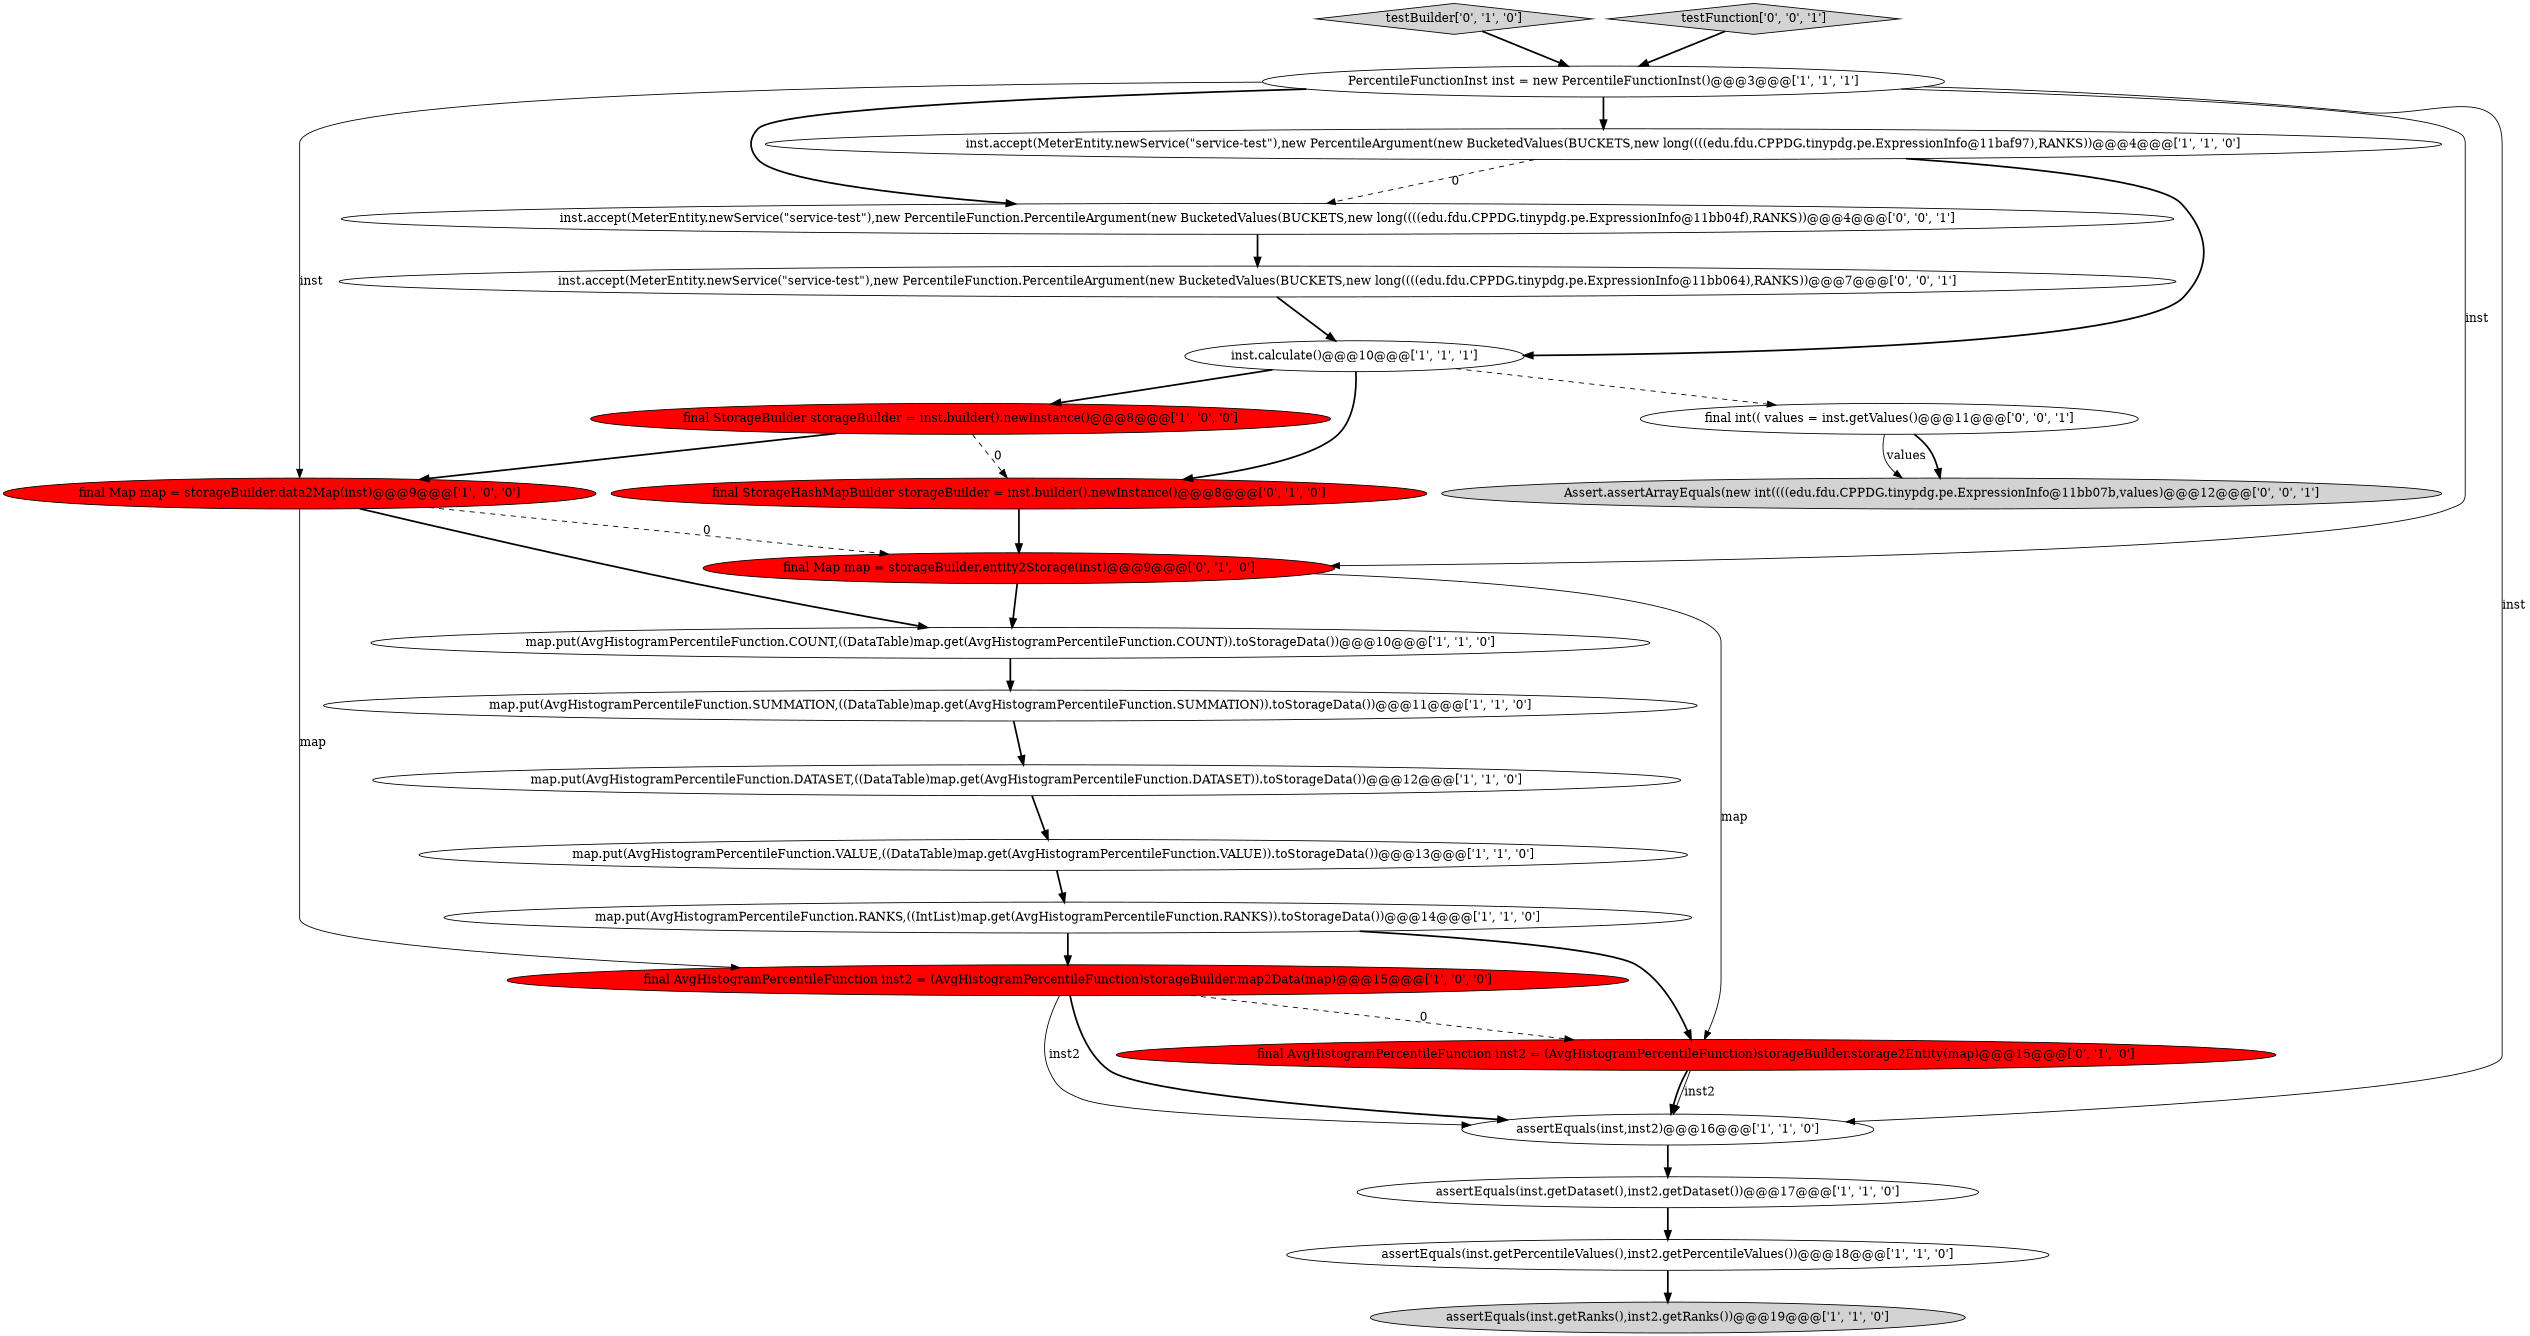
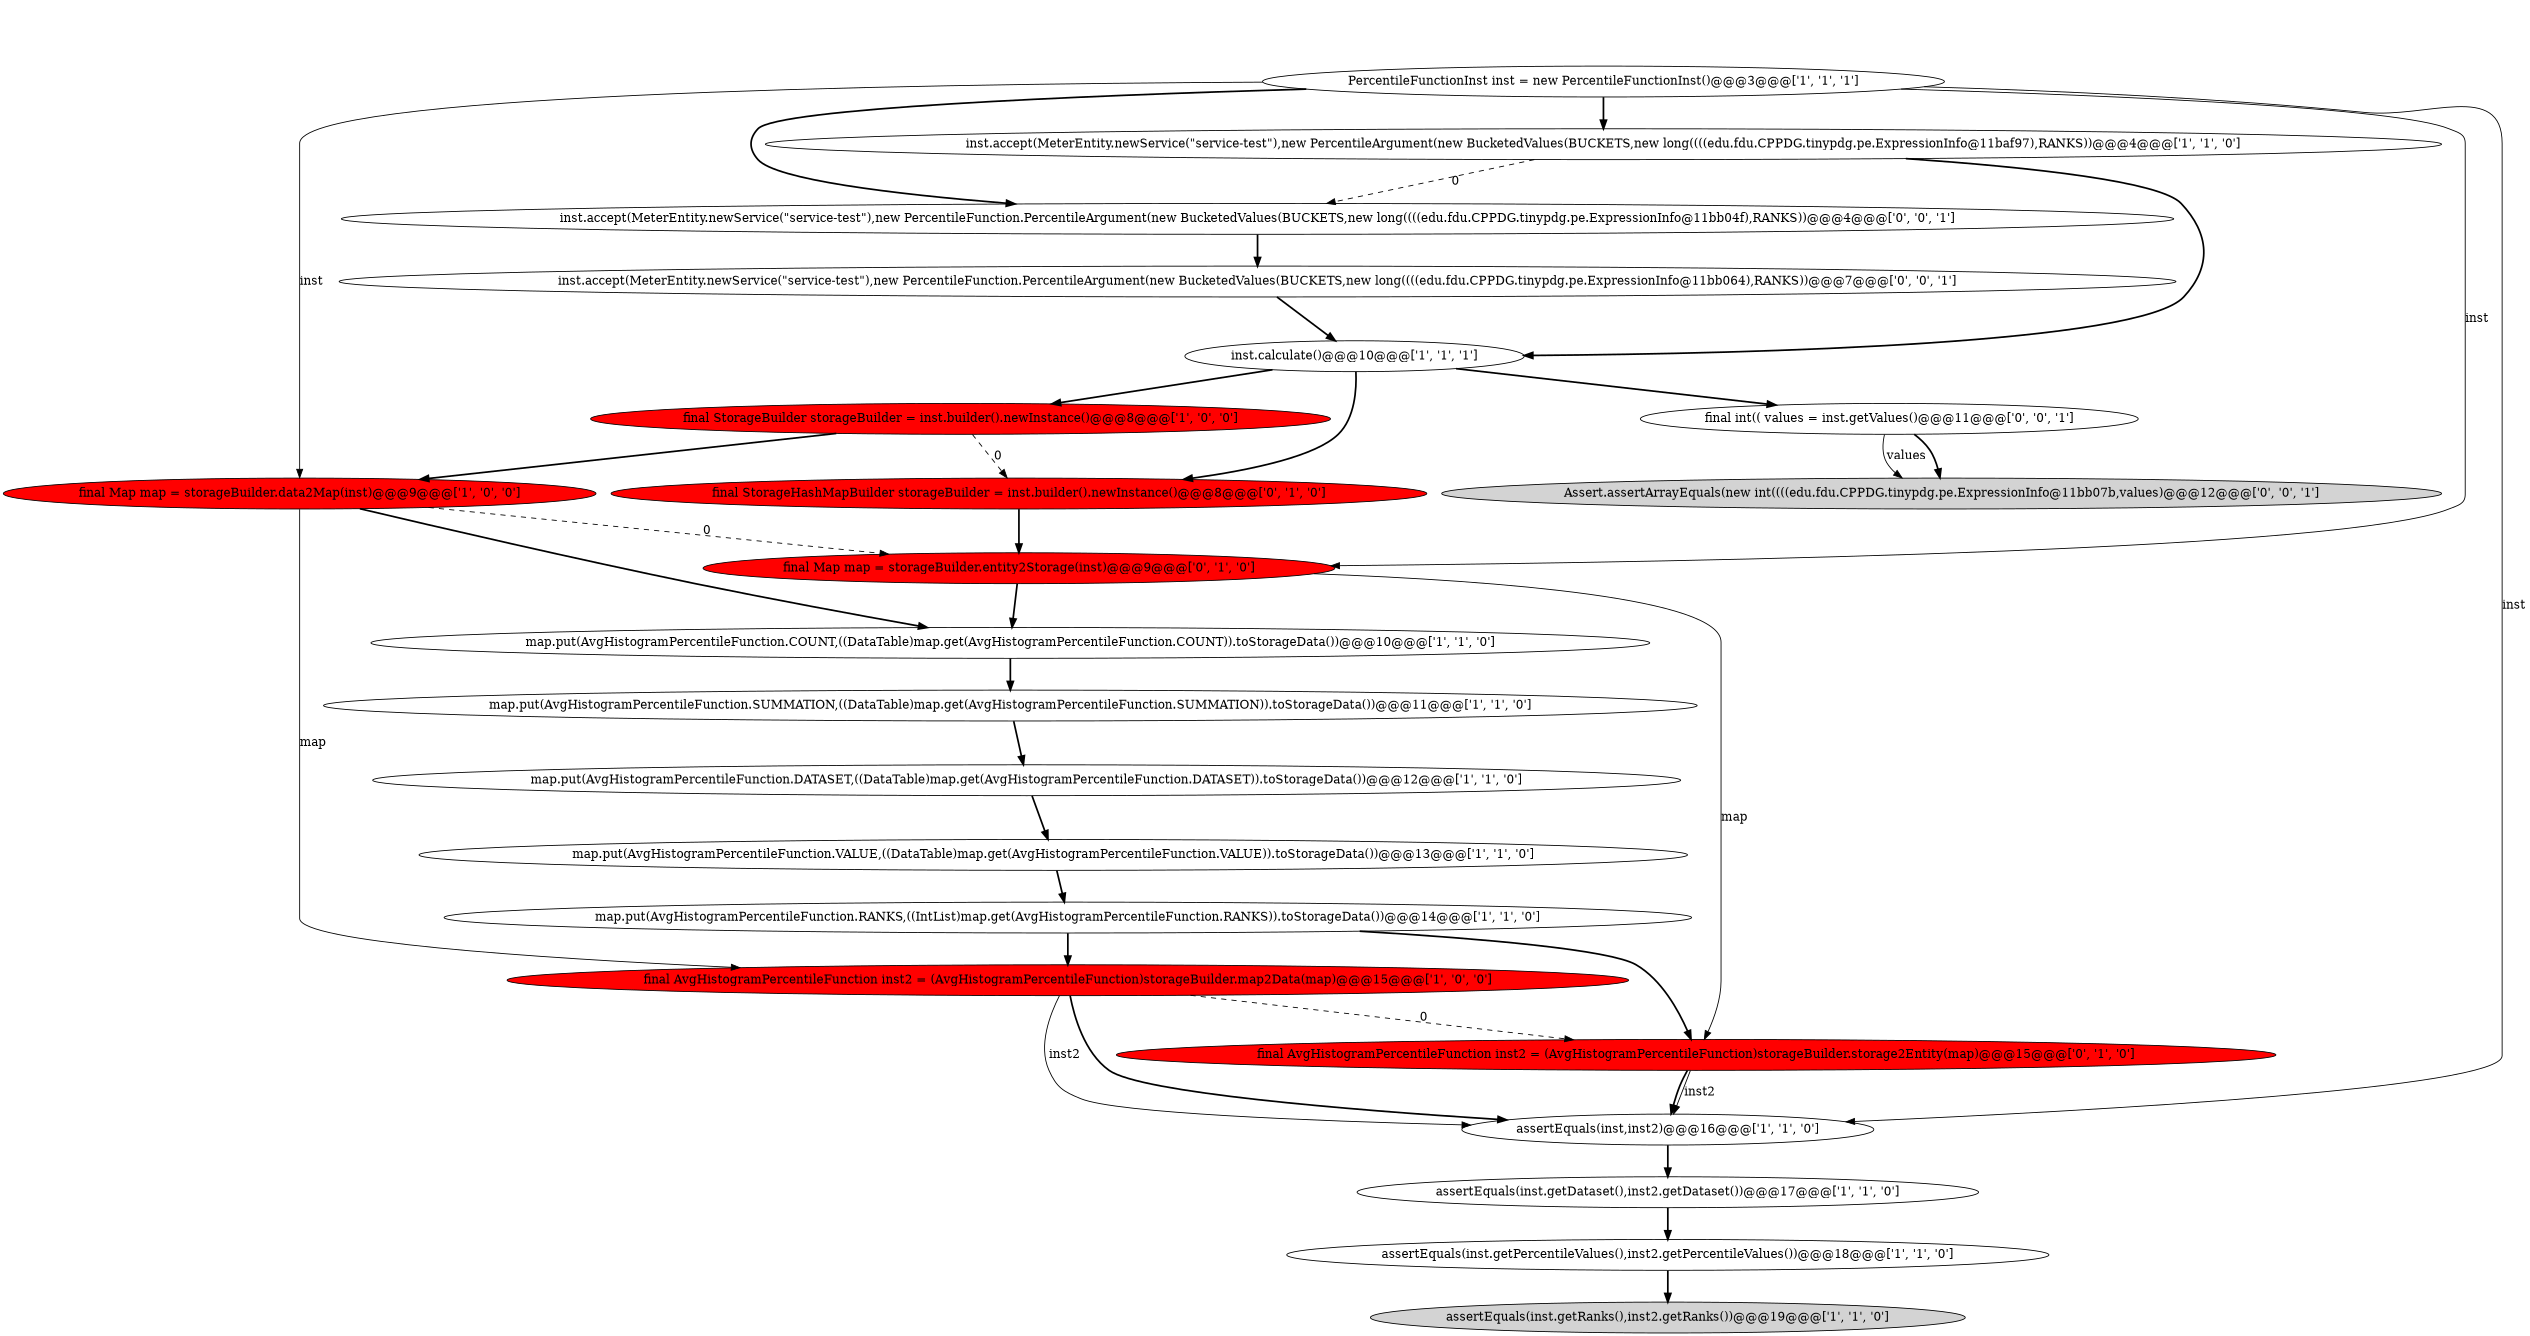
node "testBuilder['0', '1', '0']": removed
node "testFunction['0', '0', '1']": removed
edge "inst.calculate()@@@10@@@['1', '1', '1']" -> "final int(( values = inst.getValues()@@@11@@@['0', '0', '1']": style dashed -> bold
